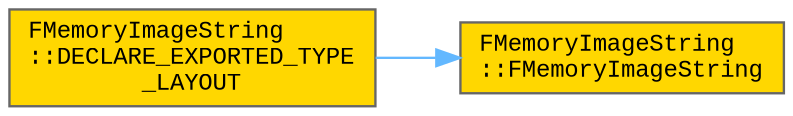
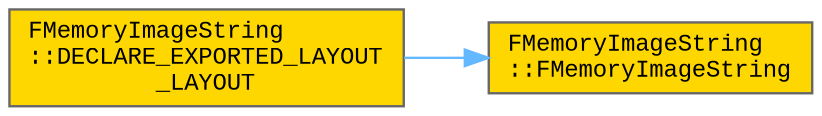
node "FMemoryImageString ::DECLARE_EXPORTED_TYPE _LAYOUT": label "FMemoryImageString ::DECLARE_EXPORTED_TYPE _LAYOUT" -> "FMemoryImageString ::DECLARE_EXPORTED_LAYOUT _LAYOUT"
